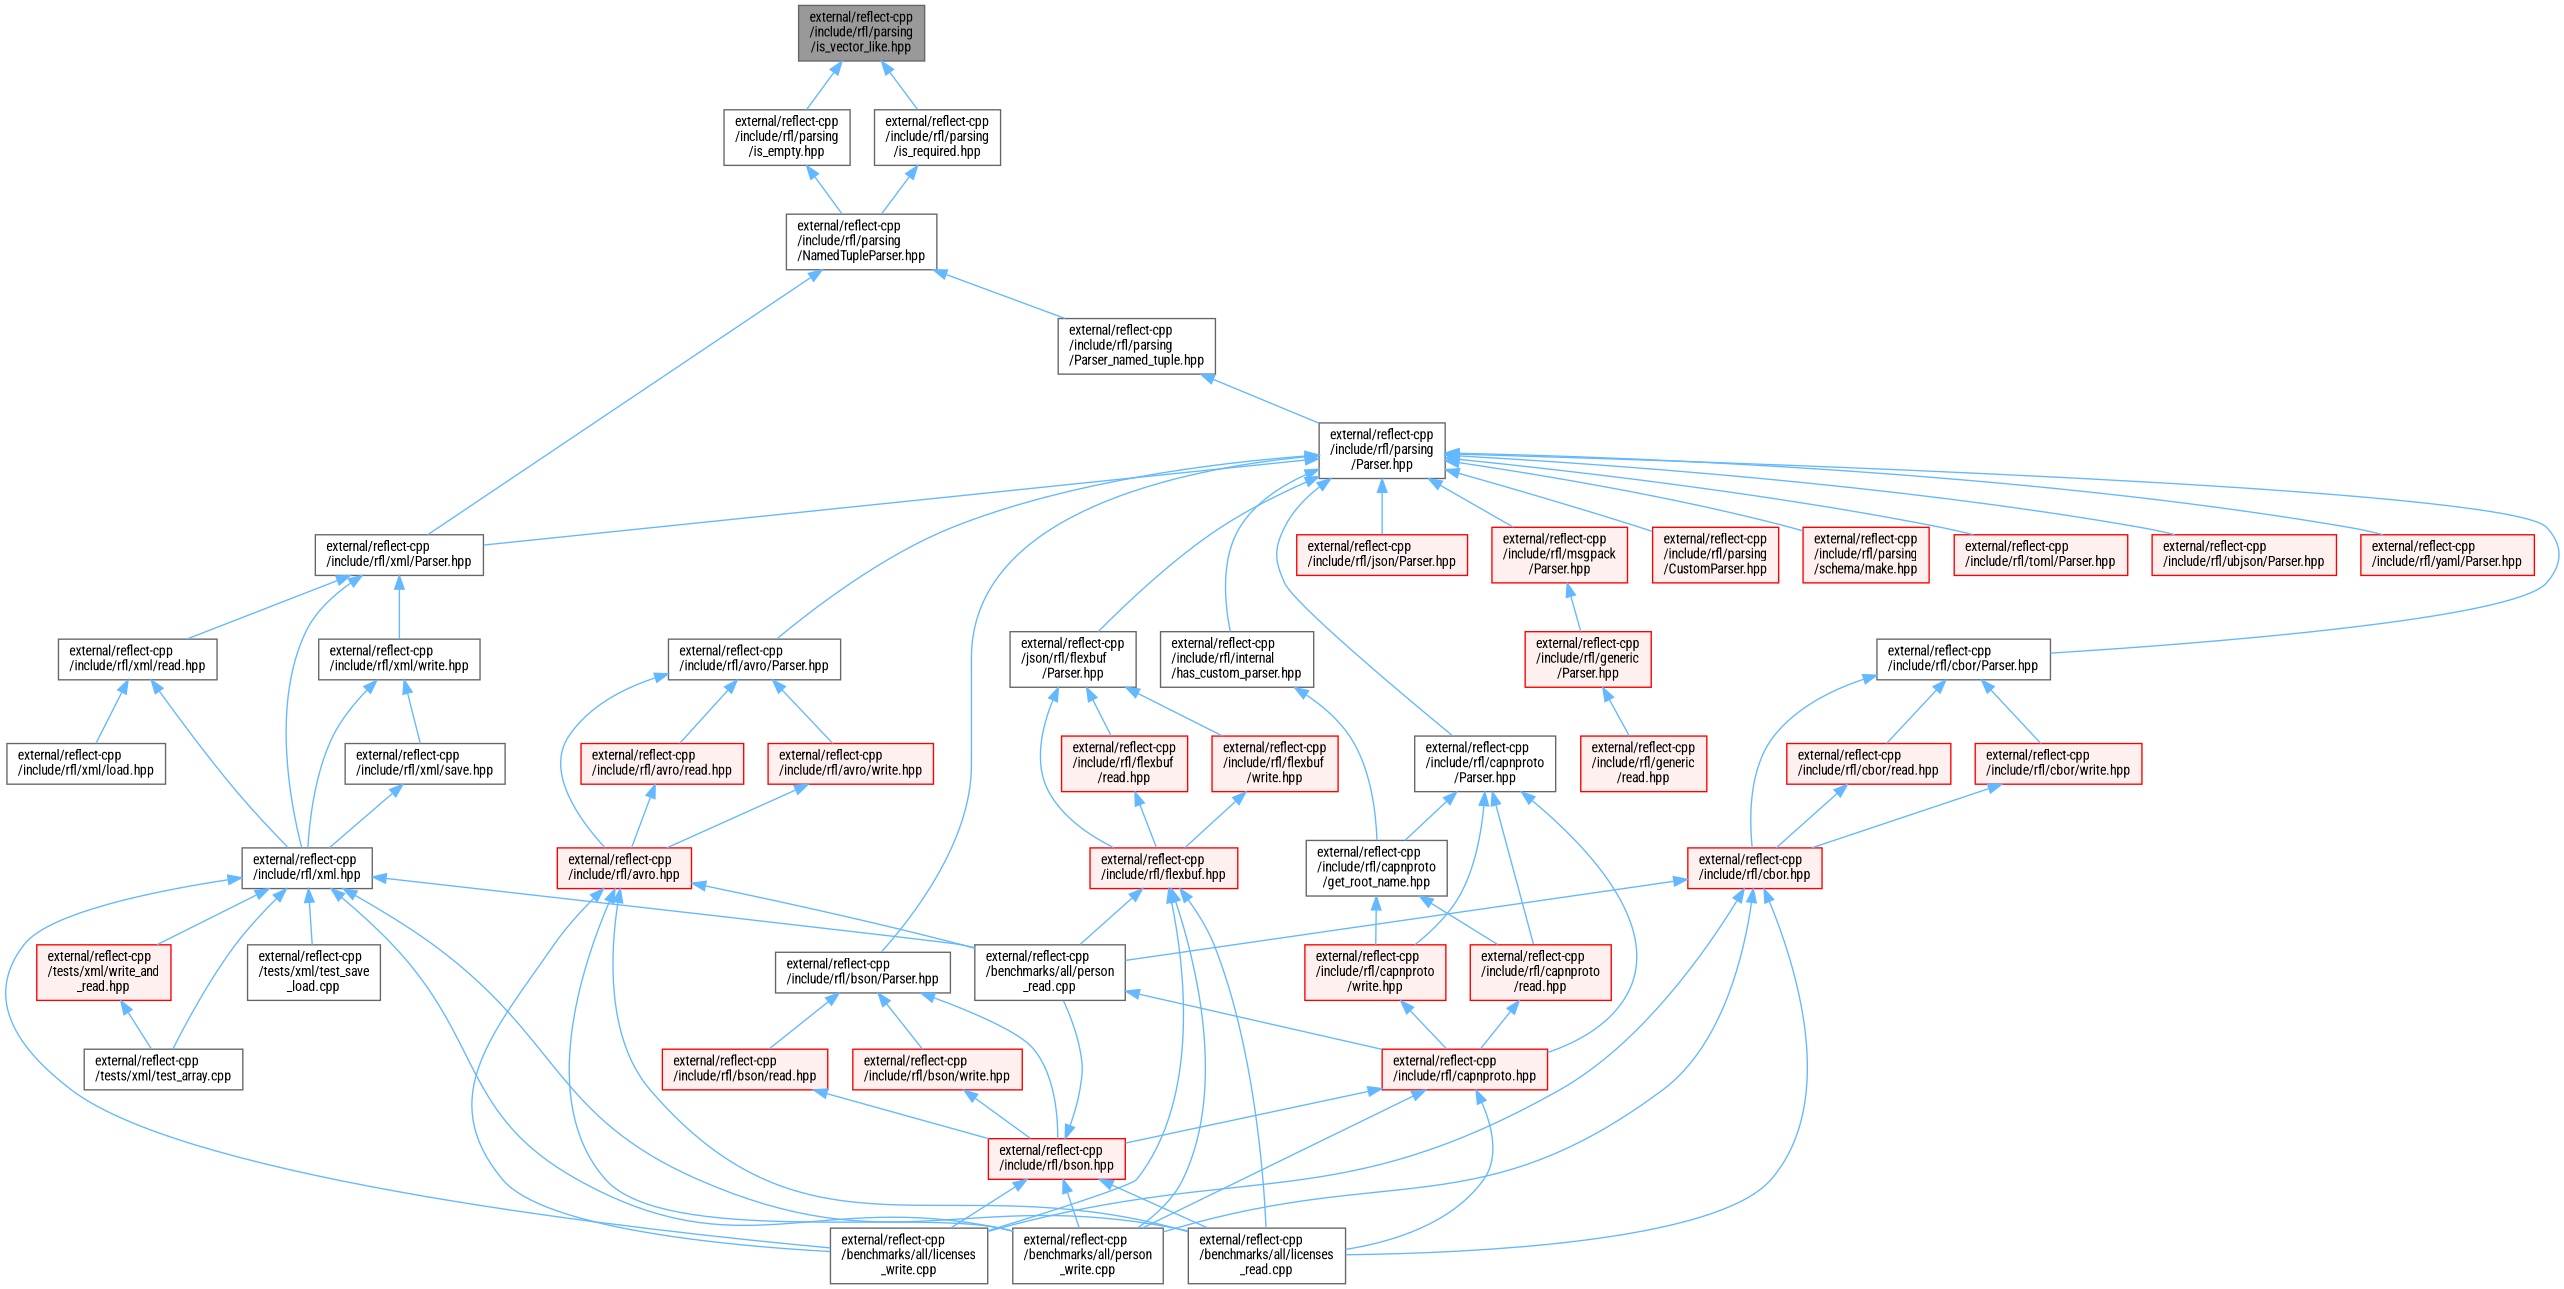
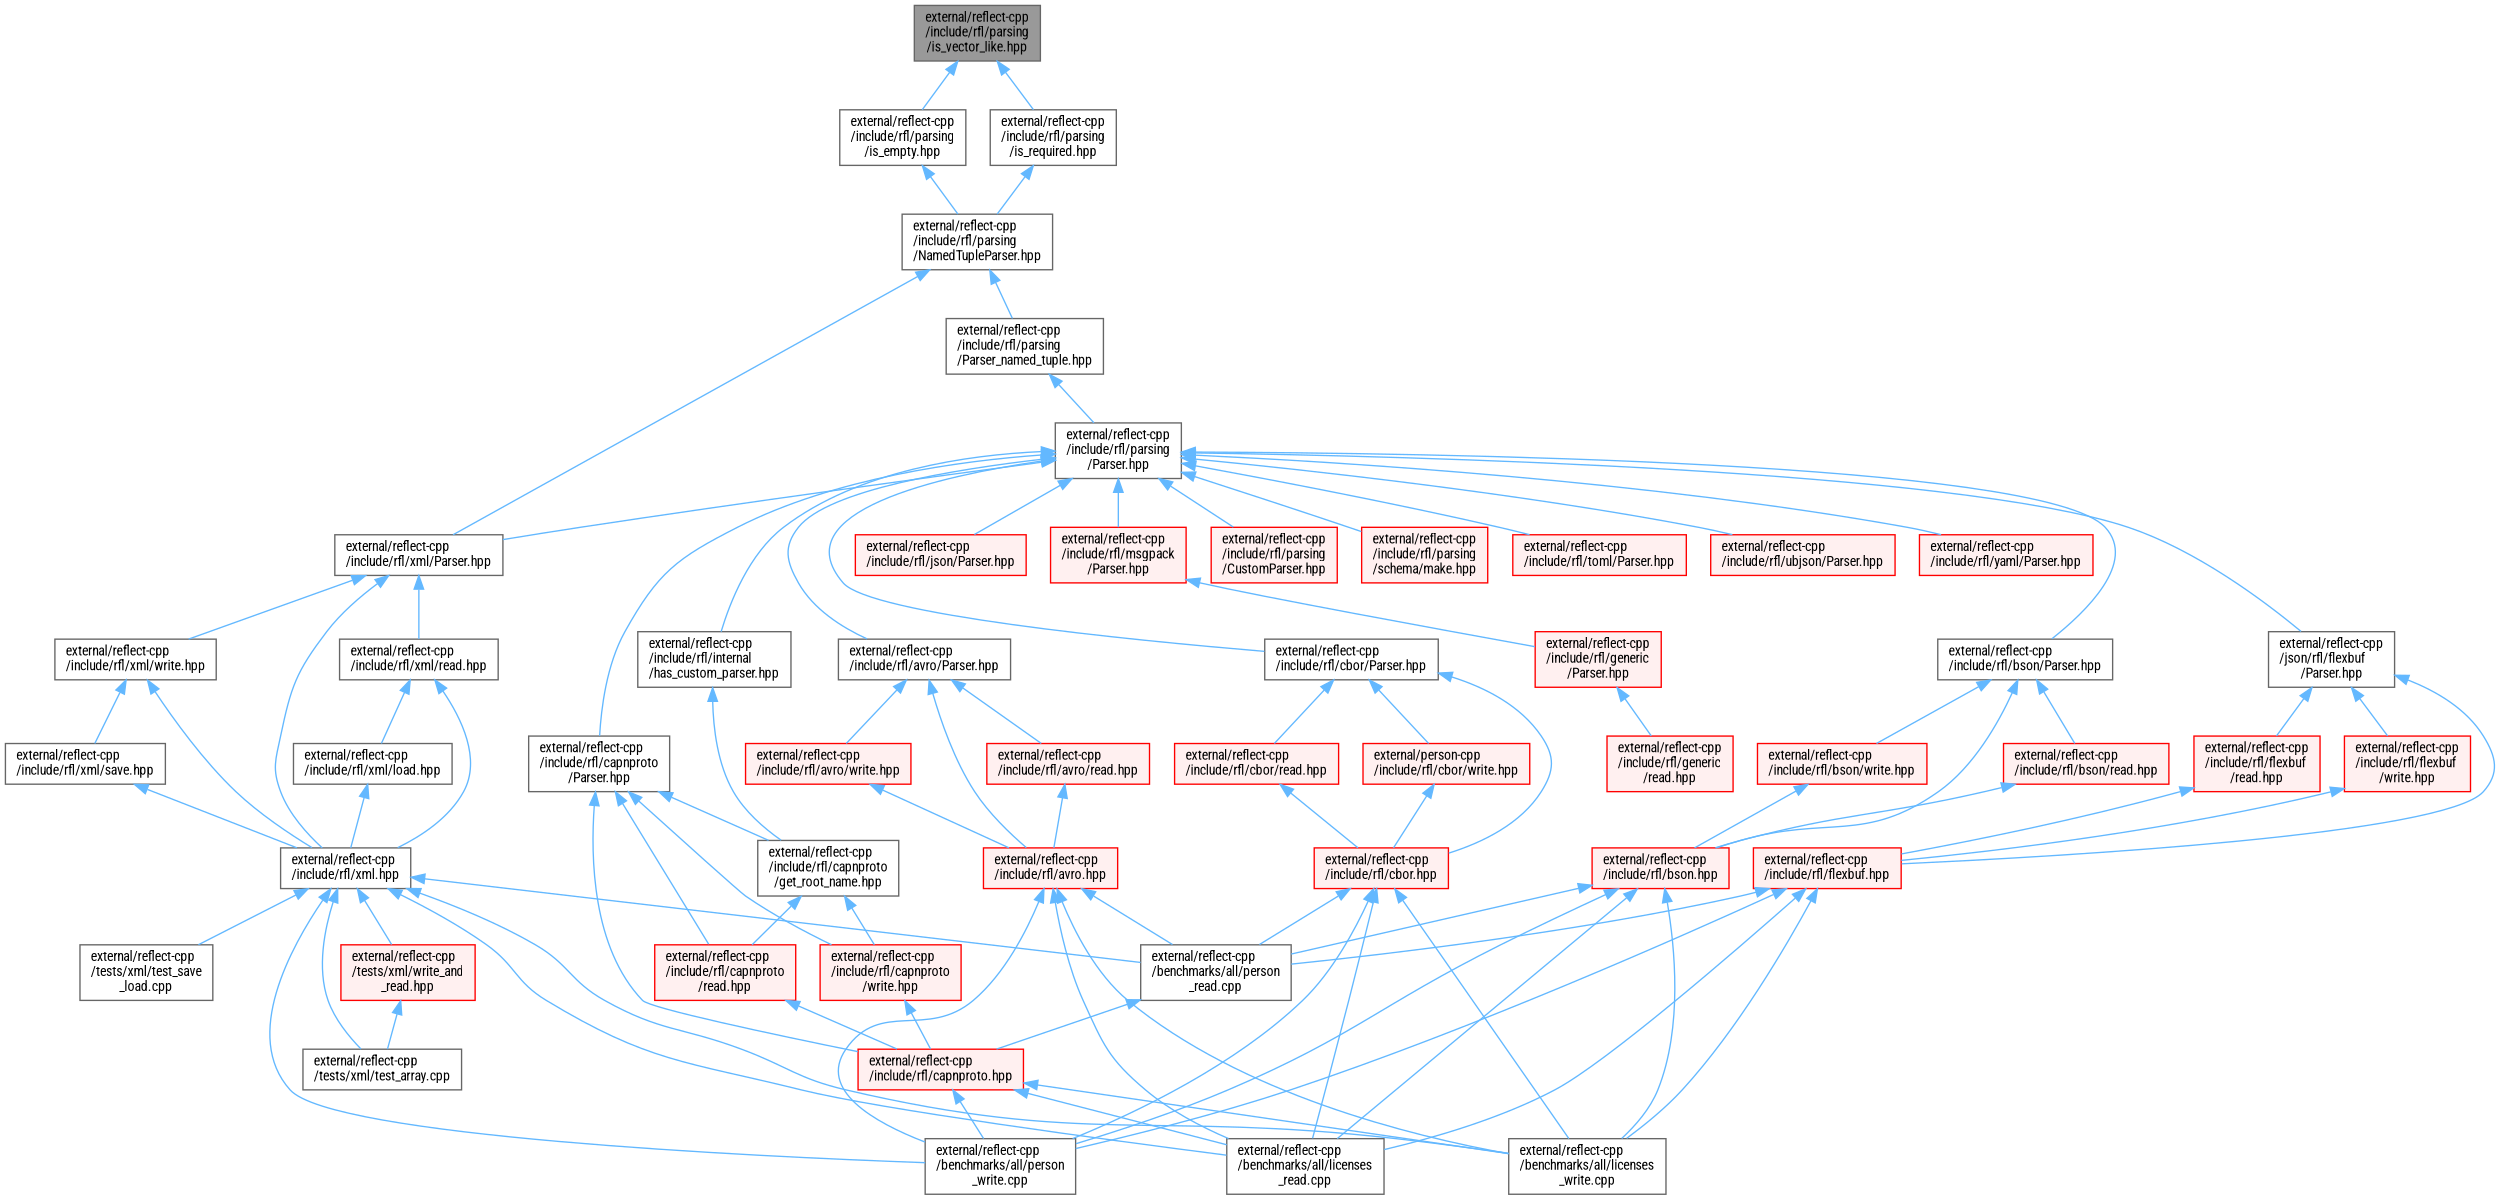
node "external/reflect-cpp /include/rfl/cbor/write.hpp": label "external/reflect-cpp /include/rfl/cbor/write.hpp" -> "external/person-cpp /include/rfl/cbor/write.hpp"
edge "external/reflect-cpp /include/rfl/xml.hpp" -> "external/reflect-cpp /include/rfl/xml/load.hpp": added
edge "external/reflect-cpp /include/rfl/bson.hpp" -> "external/reflect-cpp /include/rfl/capnproto.hpp": now "external/reflect-cpp /benchmarks/all/licenses _write.cpp" -> "external/reflect-cpp /include/rfl/capnproto.hpp"
